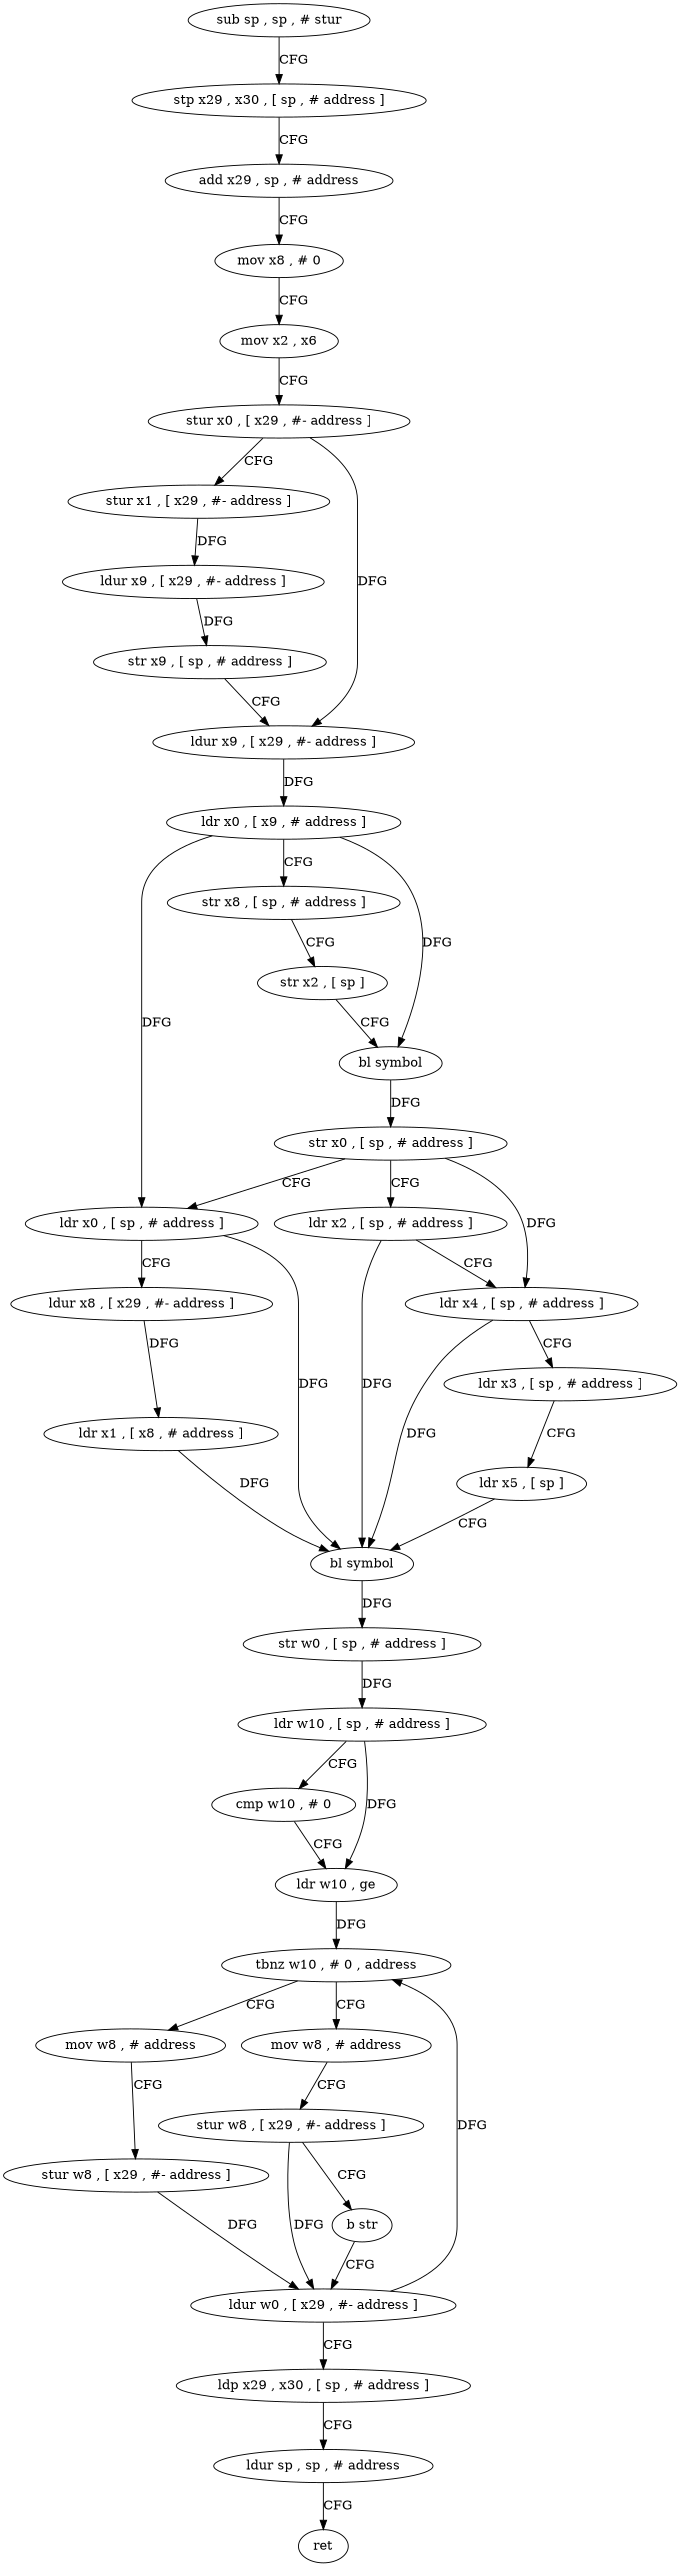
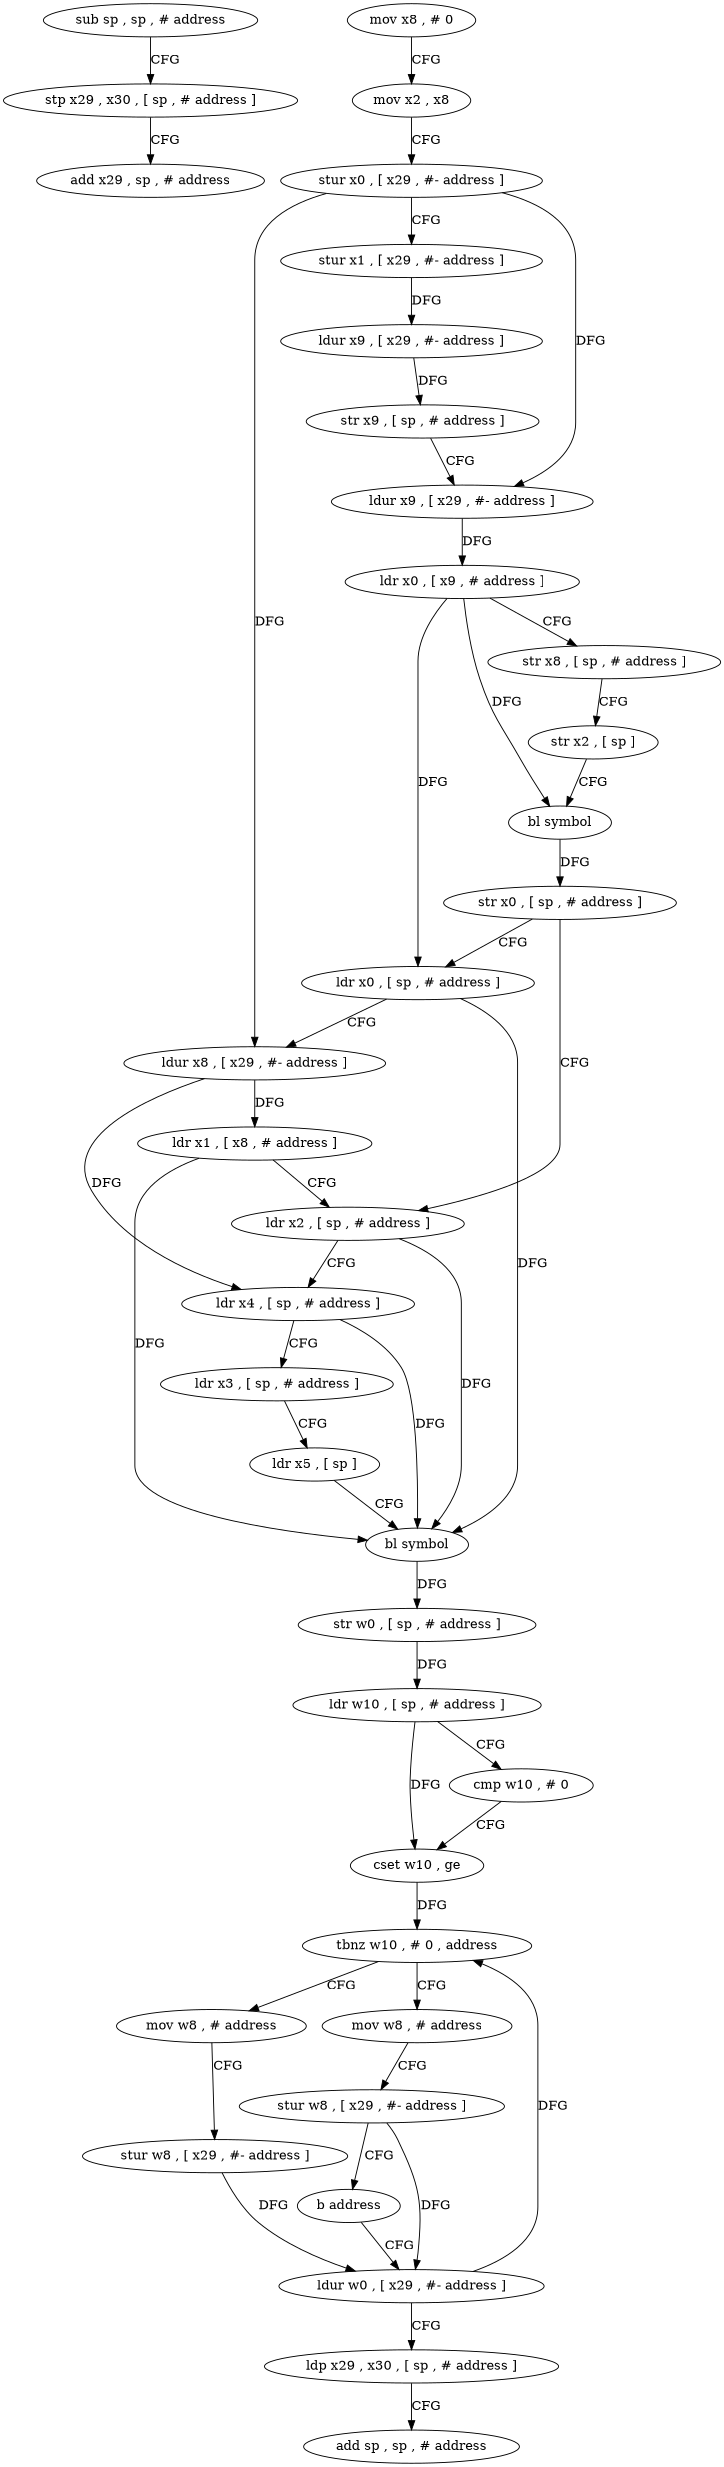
node "sub sp , sp , # stur": label "sub sp , sp , # stur" -> "sub sp , sp , # address"
edge "add x29 , sp , # address" -> "mov x8 , # 0": removed, label "CFG"
node "mov x2 , x6": label "mov x2 , x6" -> "mov x2 , x8"
edge "stur x0 , [ x29 , #- address ]" -> "ldur x8 , [ x29 , #- address ]": added, label "DFG"
edge "ldr x1 , [ x8 , # address ]" -> "ldr x2 , [ sp , # address ]": added, label "CFG"
edge "str x0 , [ sp , # address ]" -> "ldr x4 , [ sp , # address ]": now "ldur x8 , [ x29 , #- address ]" -> "ldr x4 , [ sp , # address ]"
node "ldr w10 , ge": label "ldr w10 , ge" -> "cset w10 , ge"
node "b str": label "b str" -> "b address"
node "ldur sp , sp , # address": label "ldur sp , sp , # address" -> "add sp , sp , # address"
node "ret": removed
